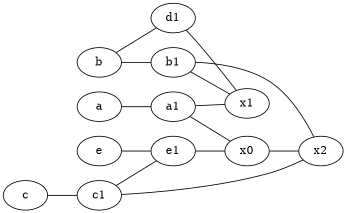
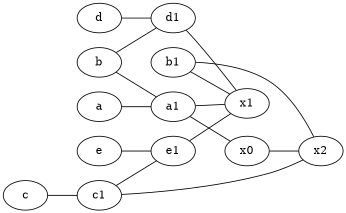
node "d": added
edge "b" -- "b1": now "b" -- "a1"
edge "e1" -- "x0": now "e1" -- "x1"
